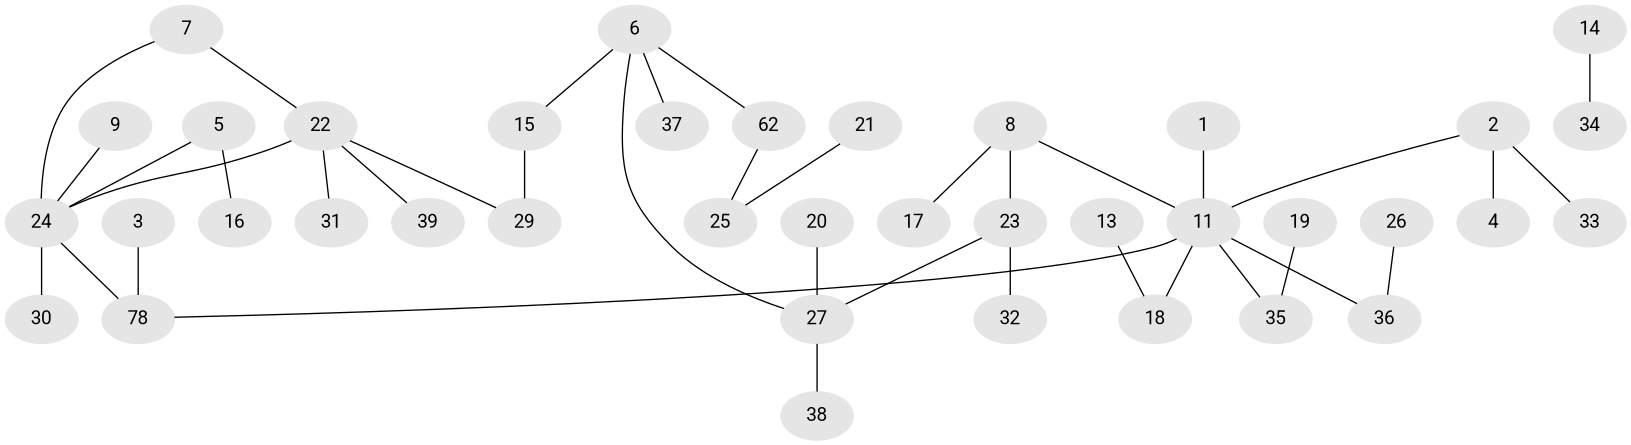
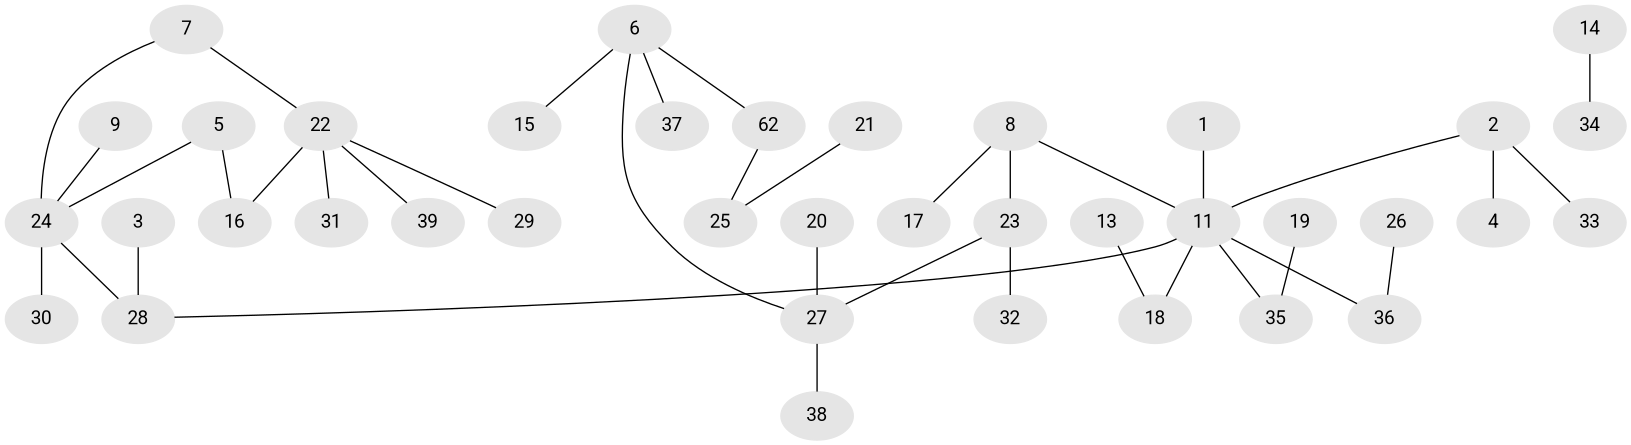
edge "22" -- "24": now "22" -- "16"
edge "15" -- "29": removed
node "78": label "78" -> "28"
